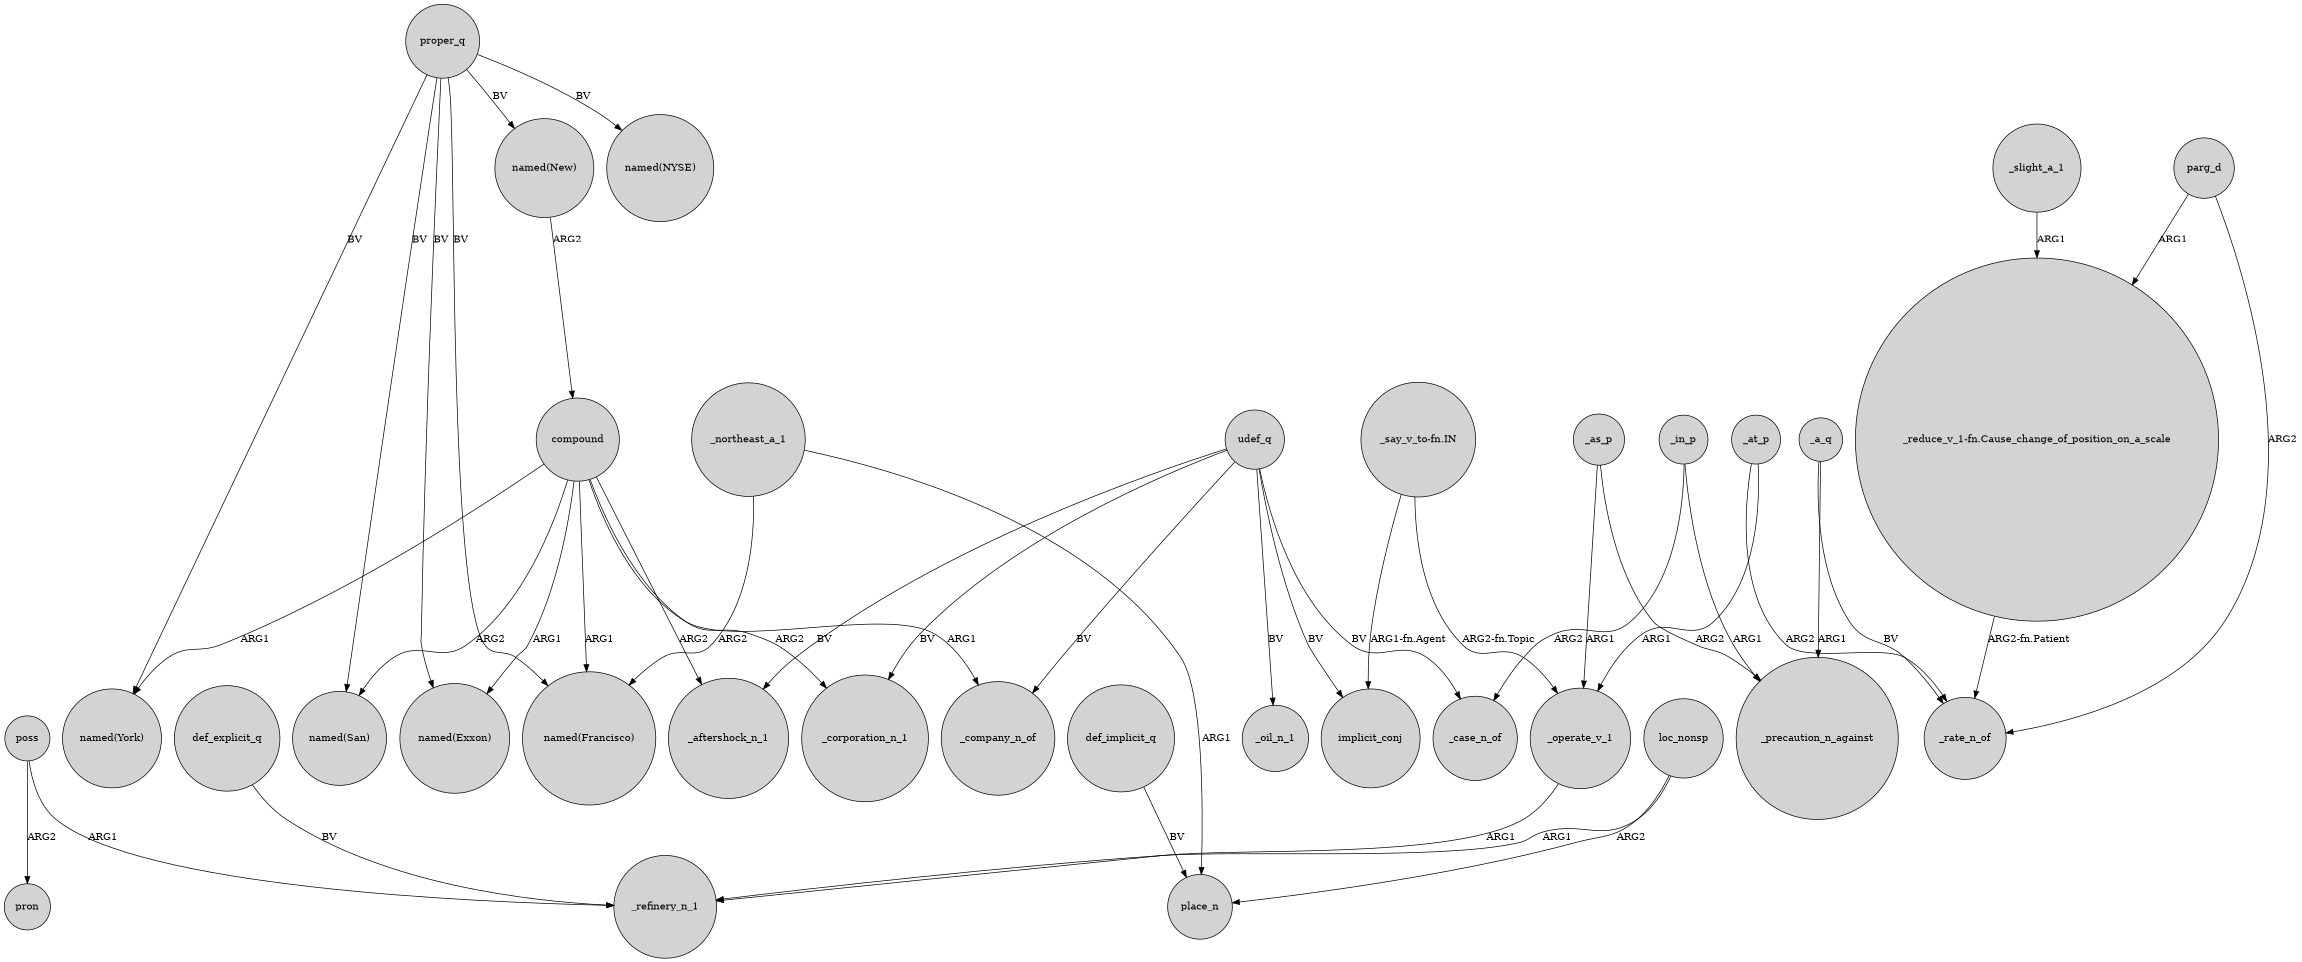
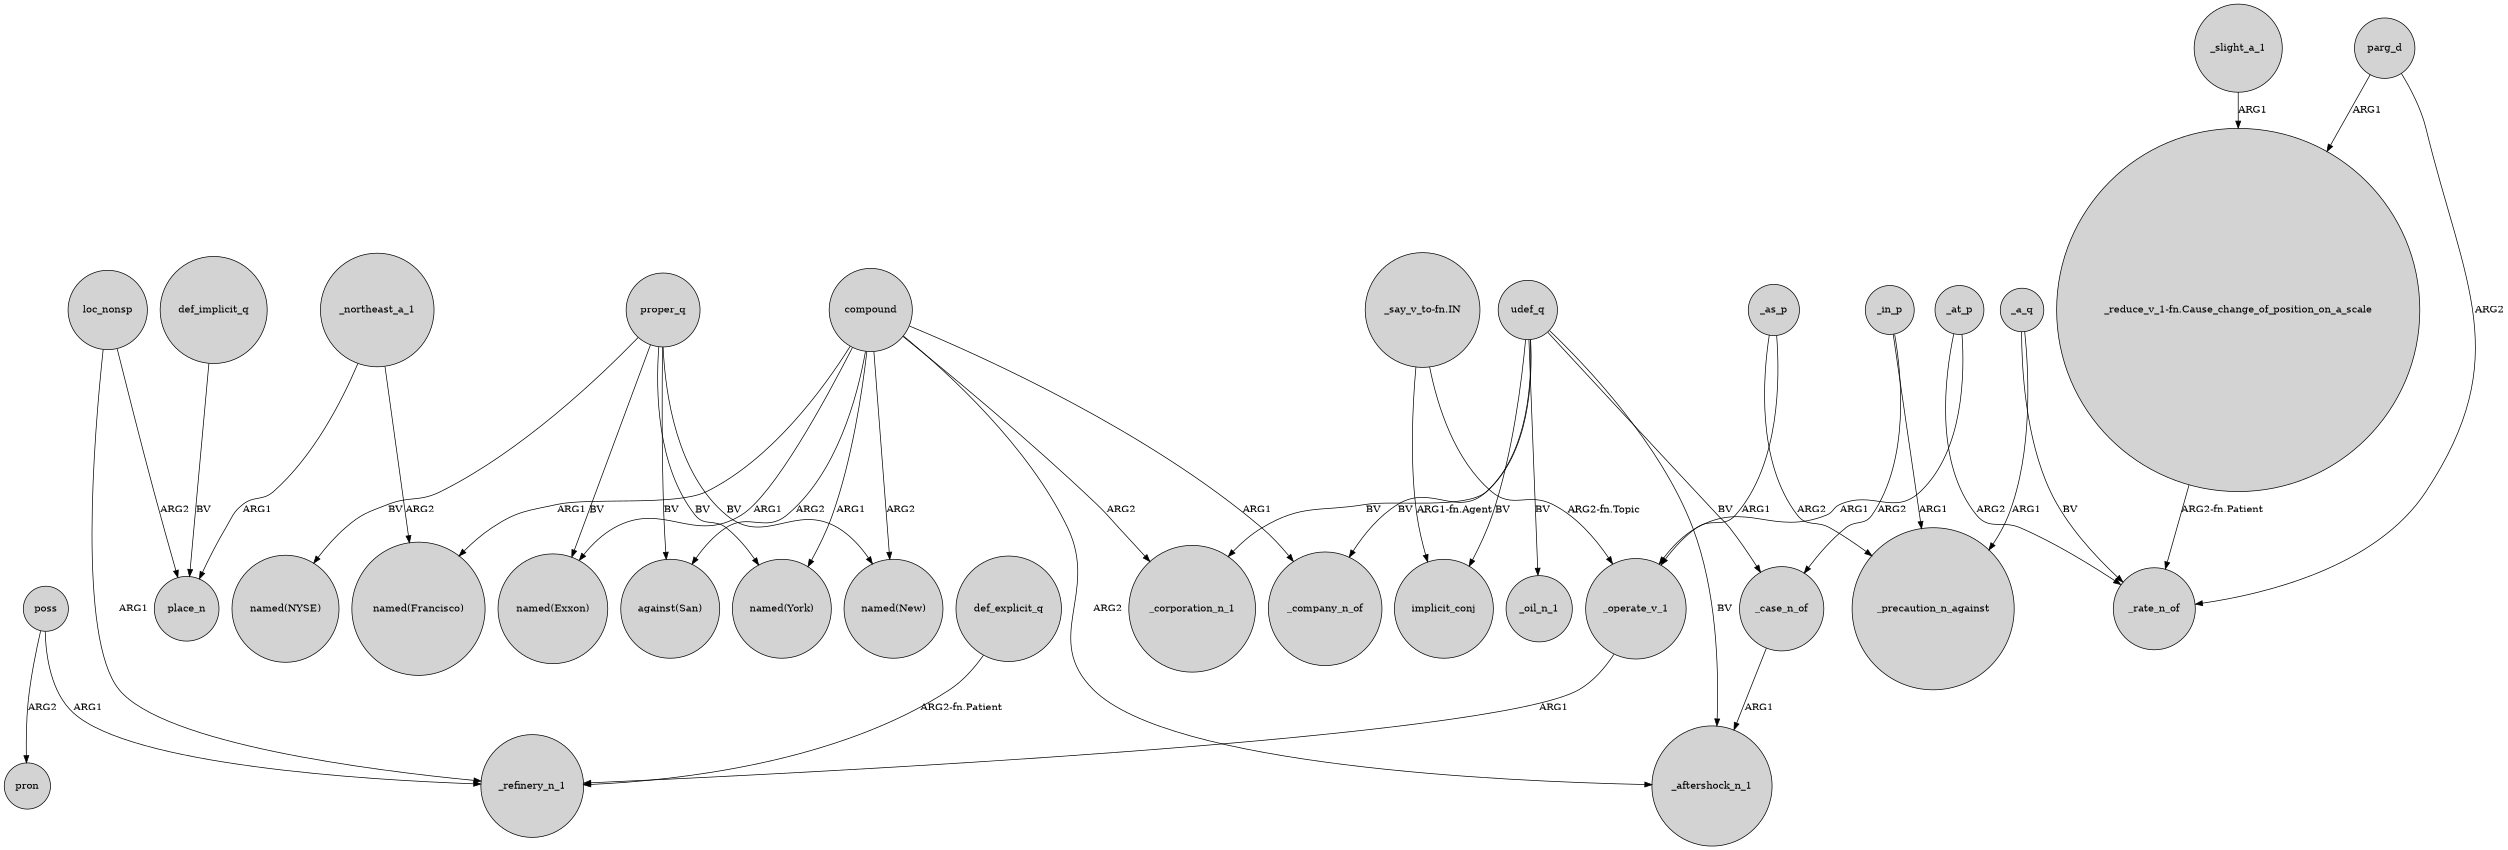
edge "named(New)" -> "compound": reversed
edge "proper_q" -> "named(Francisco)": removed, label "BV"
edge "_case_n_of" -> "_aftershock_n_1": added, label "ARG1"
node "named(San)": label "named(San)" -> "against(San)"
edge "def_explicit_q" -> "_refinery_n_1": label "BV" -> "ARG2-fn.Patient"
